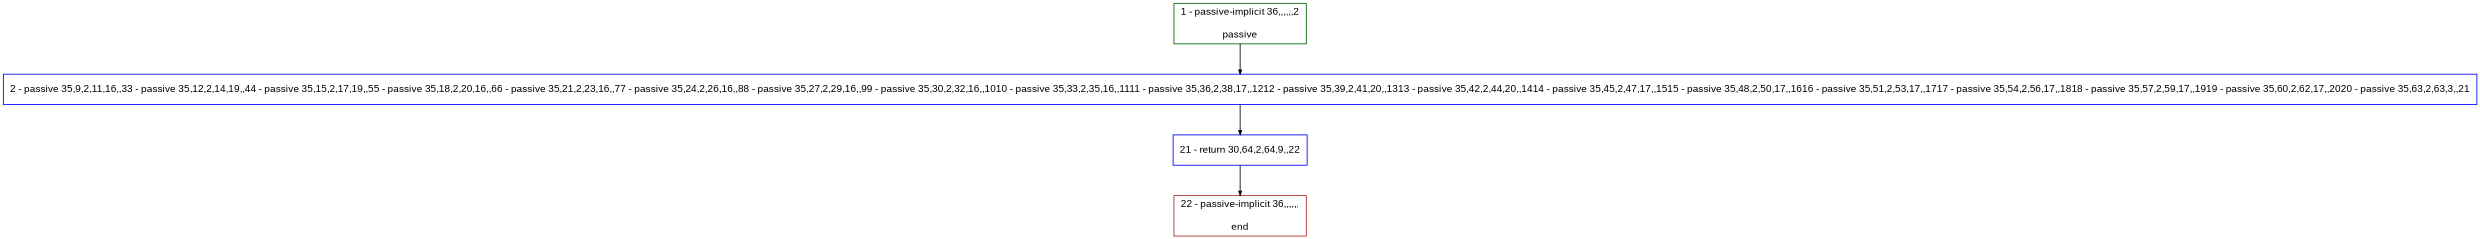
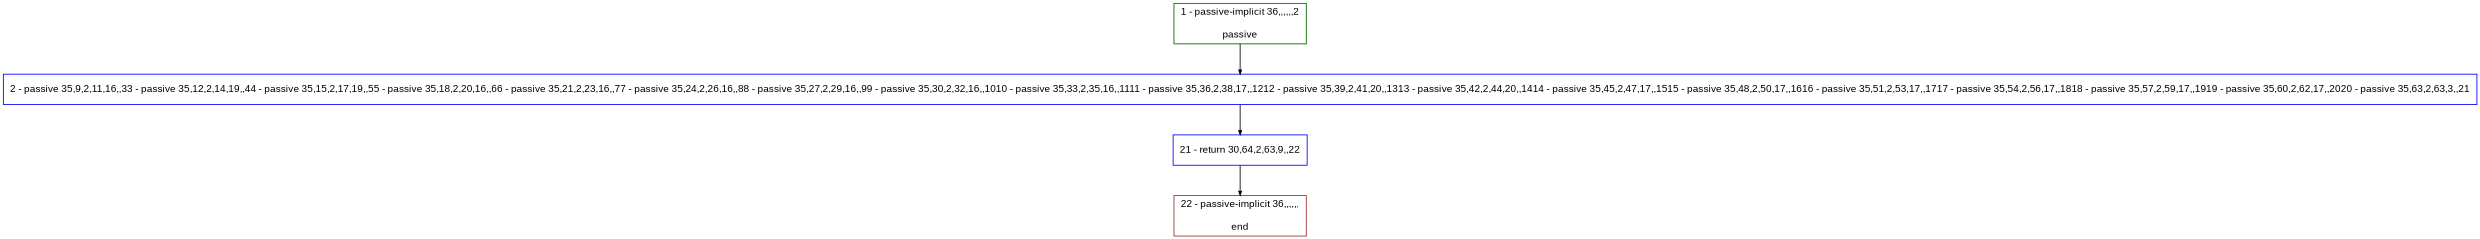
node "21 - return 30,64,2,64,9,,22": label "21 - return 30,64,2,64,9,,22" -> "21 - return 30,64,2,63,9,,22"
